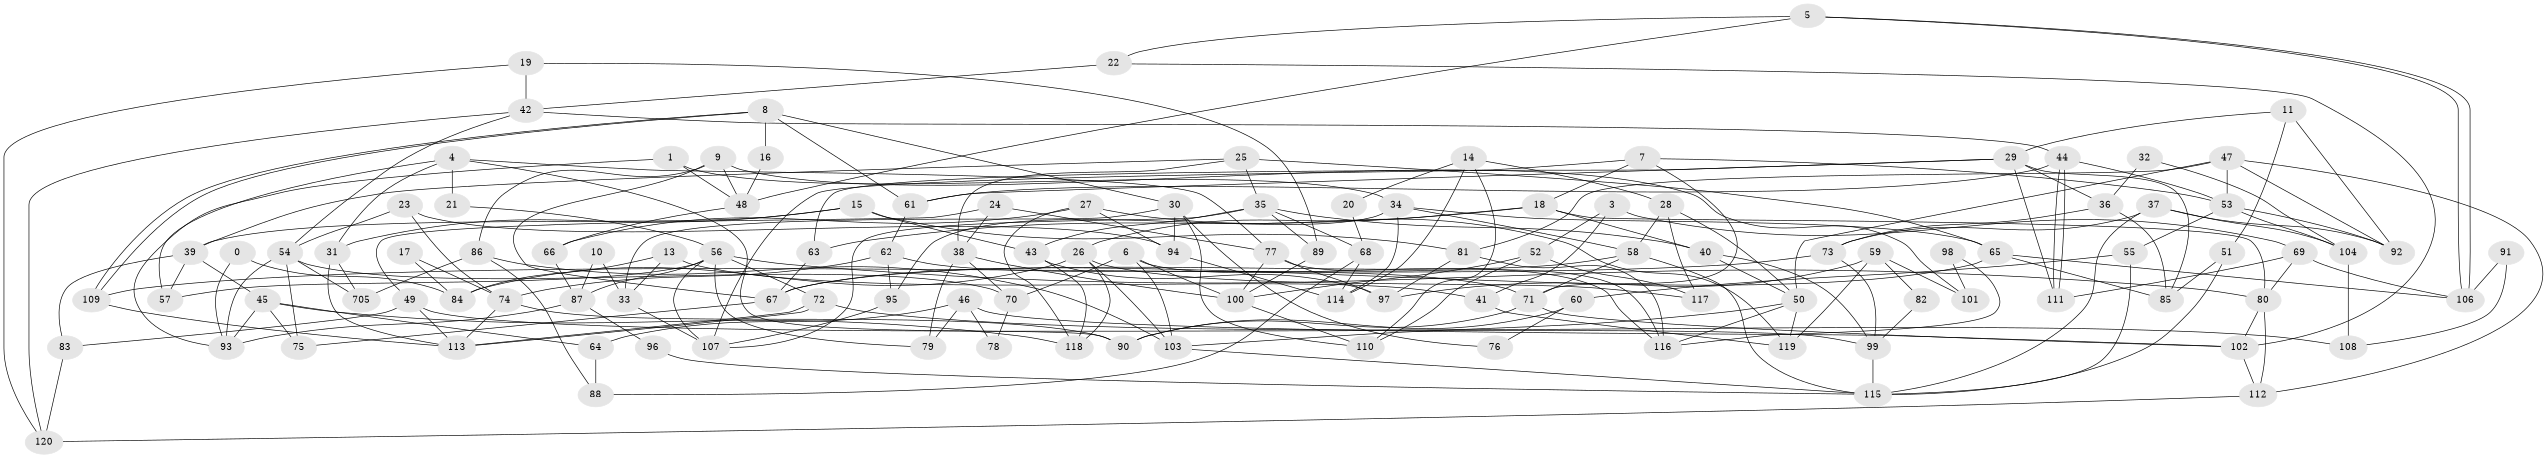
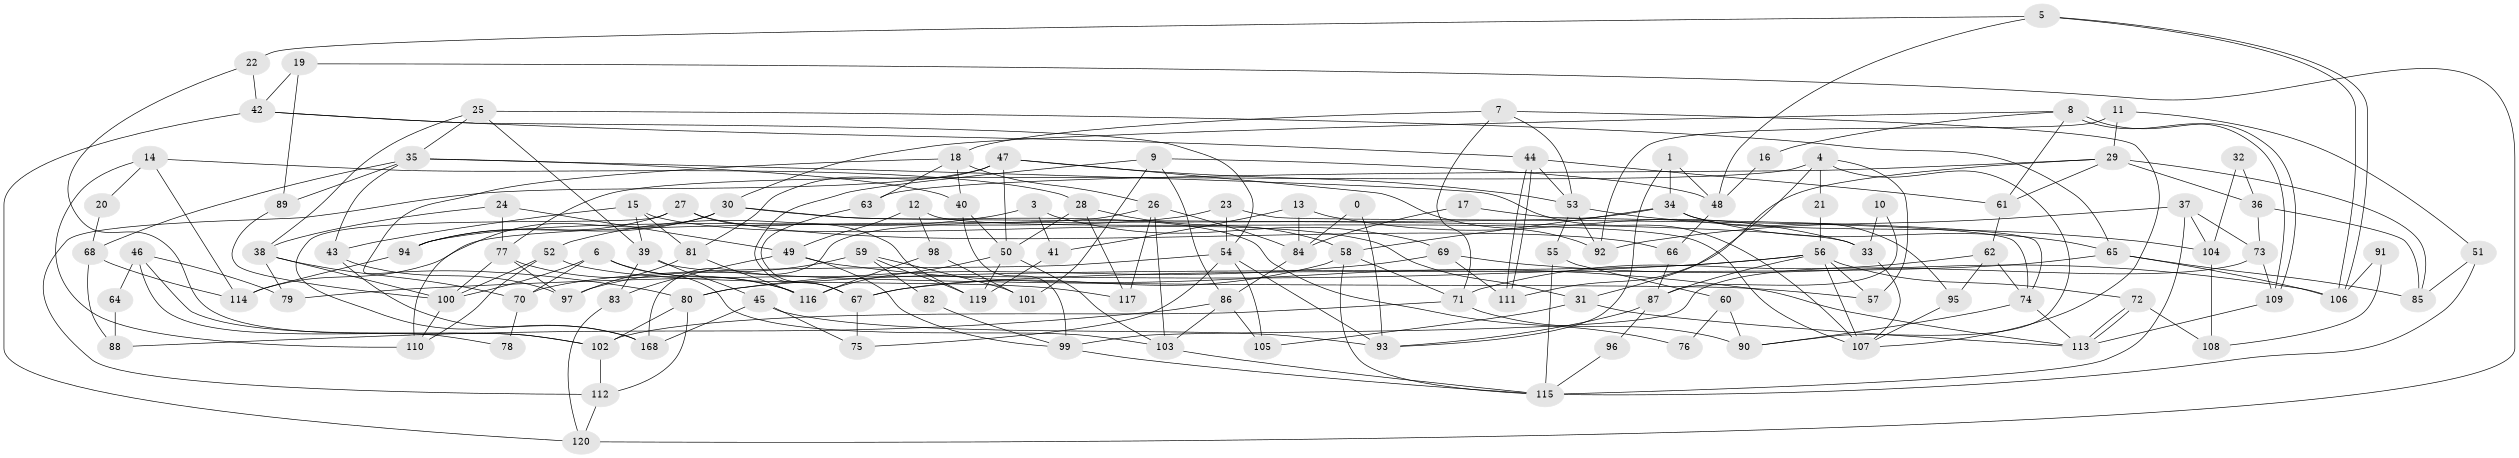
node "12": added
edge "84" -- "86": added
node "705": label "705" -> "105"
edge "45" -- "64": removed
node "118": label "118" -> "168"
